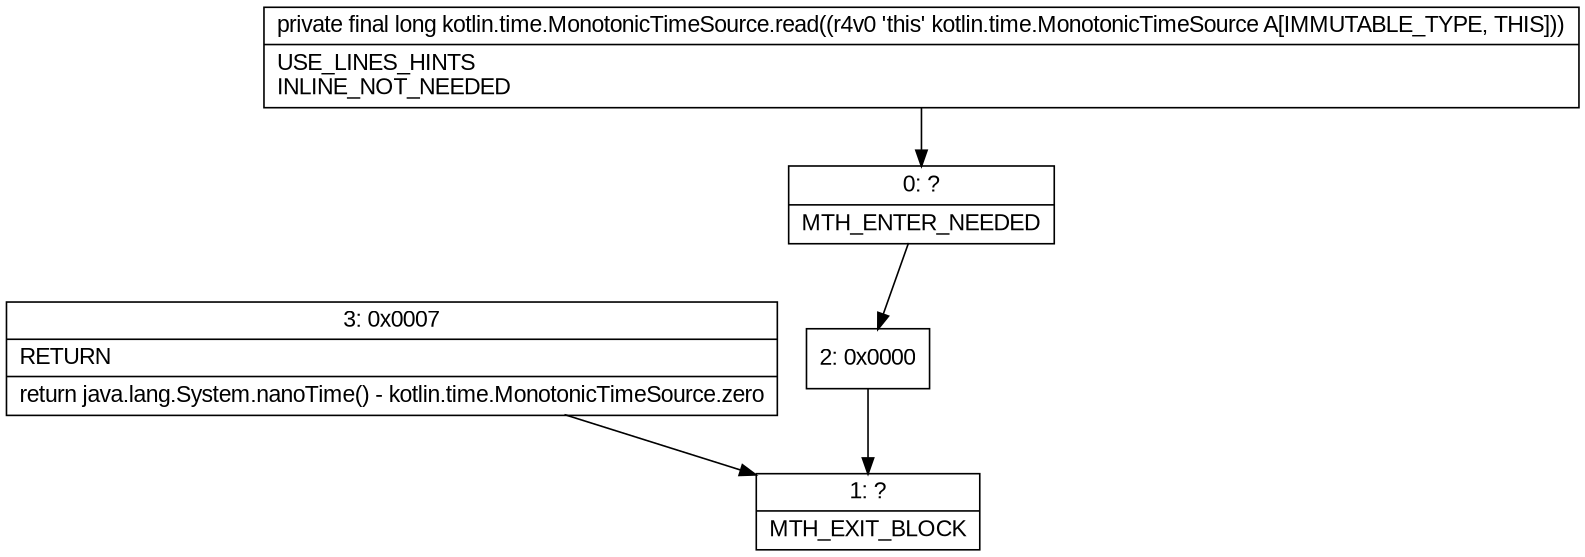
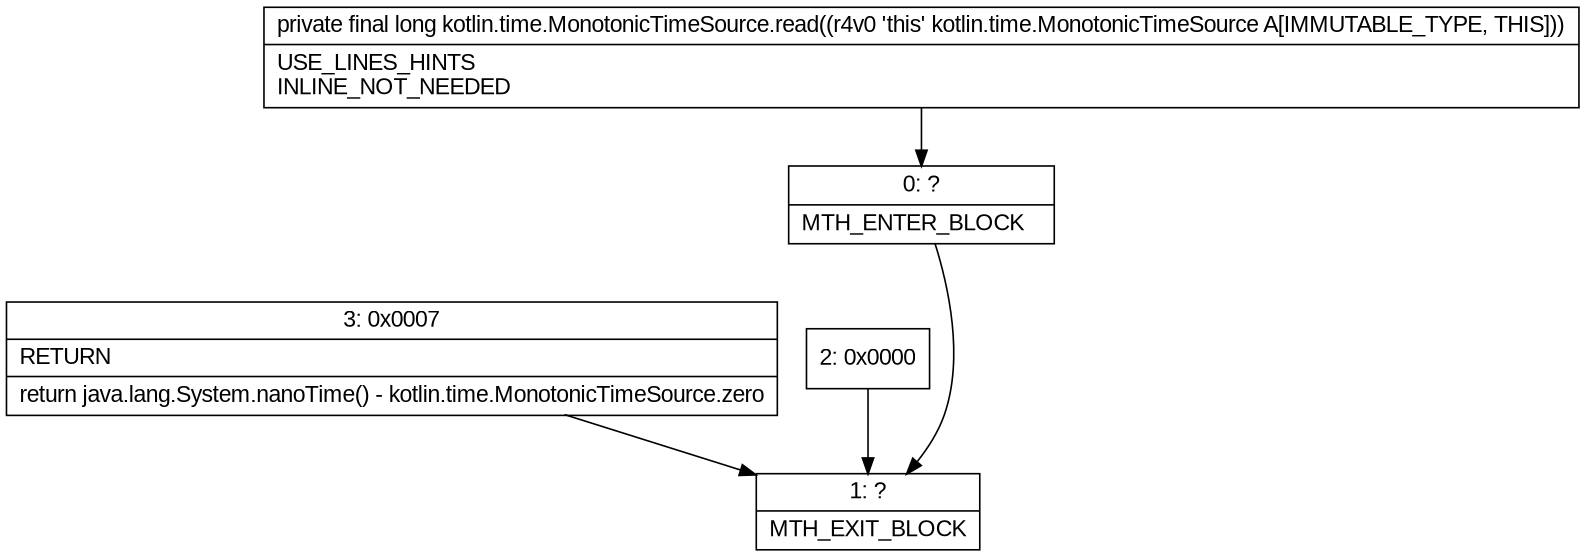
node "0: ?": text "MTH_ENTER_NEEDED" -> "MTH_ENTER_BLOCK"
edge "0: ?" -> "2: 0x0000": now "0: ?" -> "1: ?"
